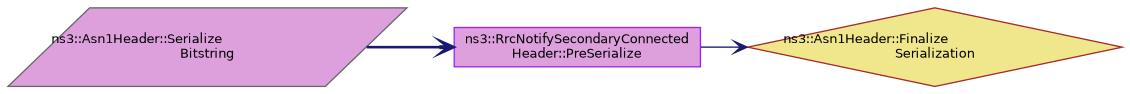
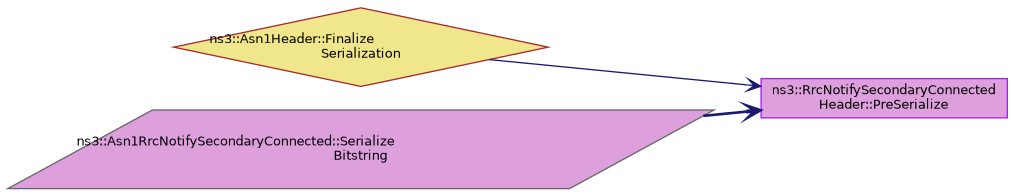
node "ns3::Asn1Header::Serialize Bitstring": label "ns3::Asn1Header::Serialize Bitstring" -> "ns3::Asn1RrcNotifySecondaryConnected::Serialize Bitstring"
edge "ns3::RrcNotifySecondaryConnected Header::PreSerialize" -> "ns3::Asn1Header::Finalize Serialization": reversed
